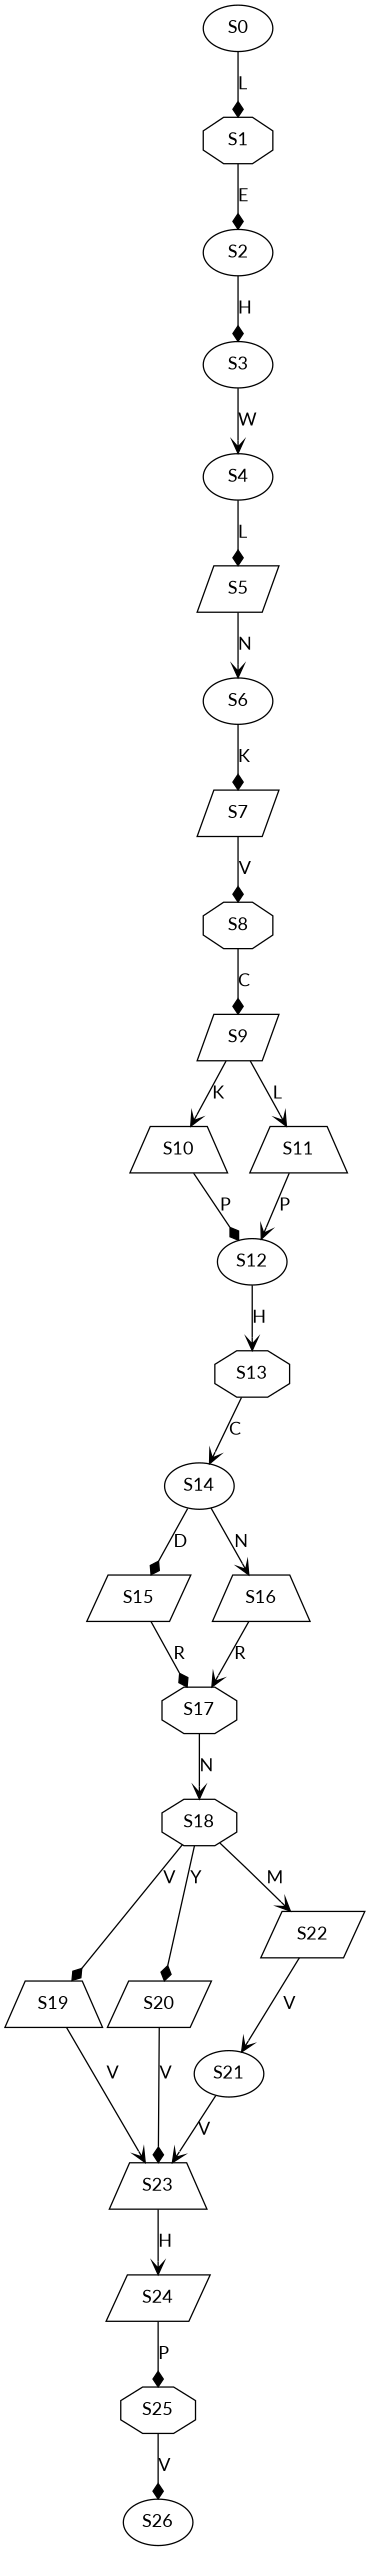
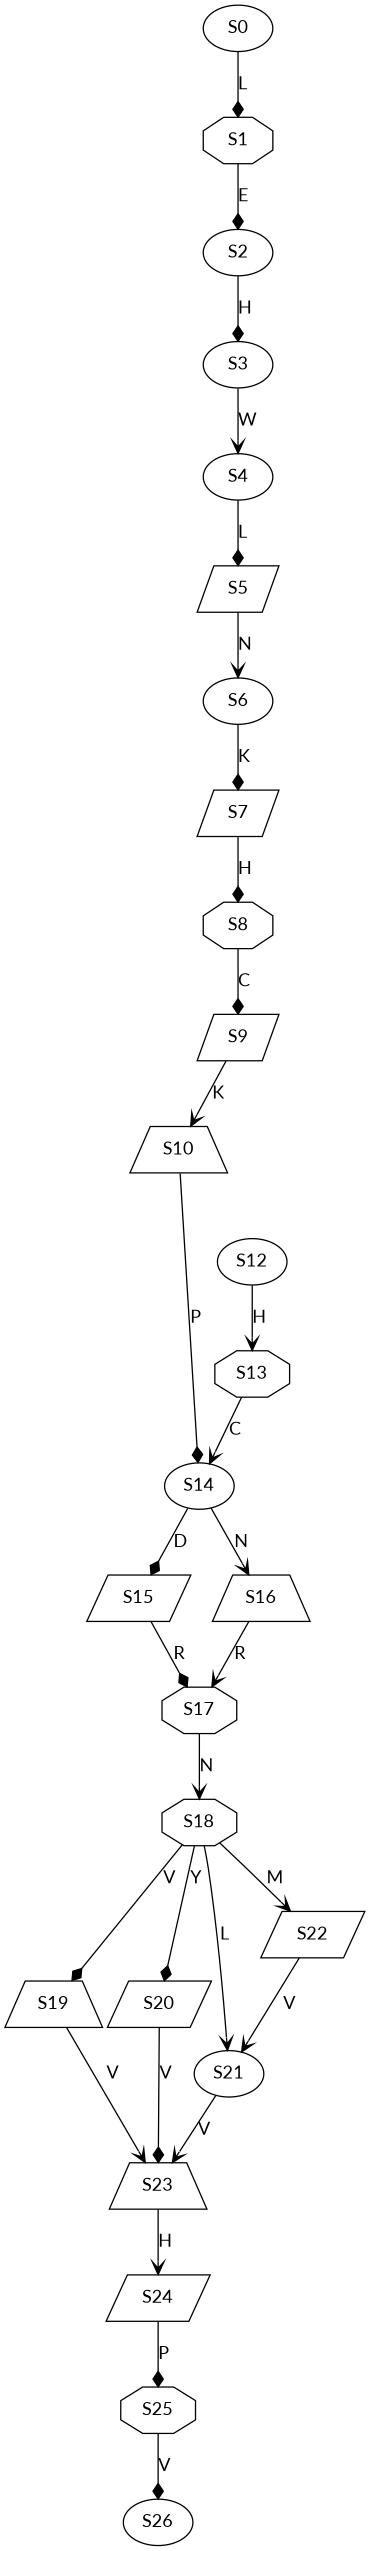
edge "S7" -> "S8": label "V" -> "H"
node "S11": removed
edge "S10" -> "S12": now "S10" -> "S14"
edge "S18" -> "S21": added, label "L"
